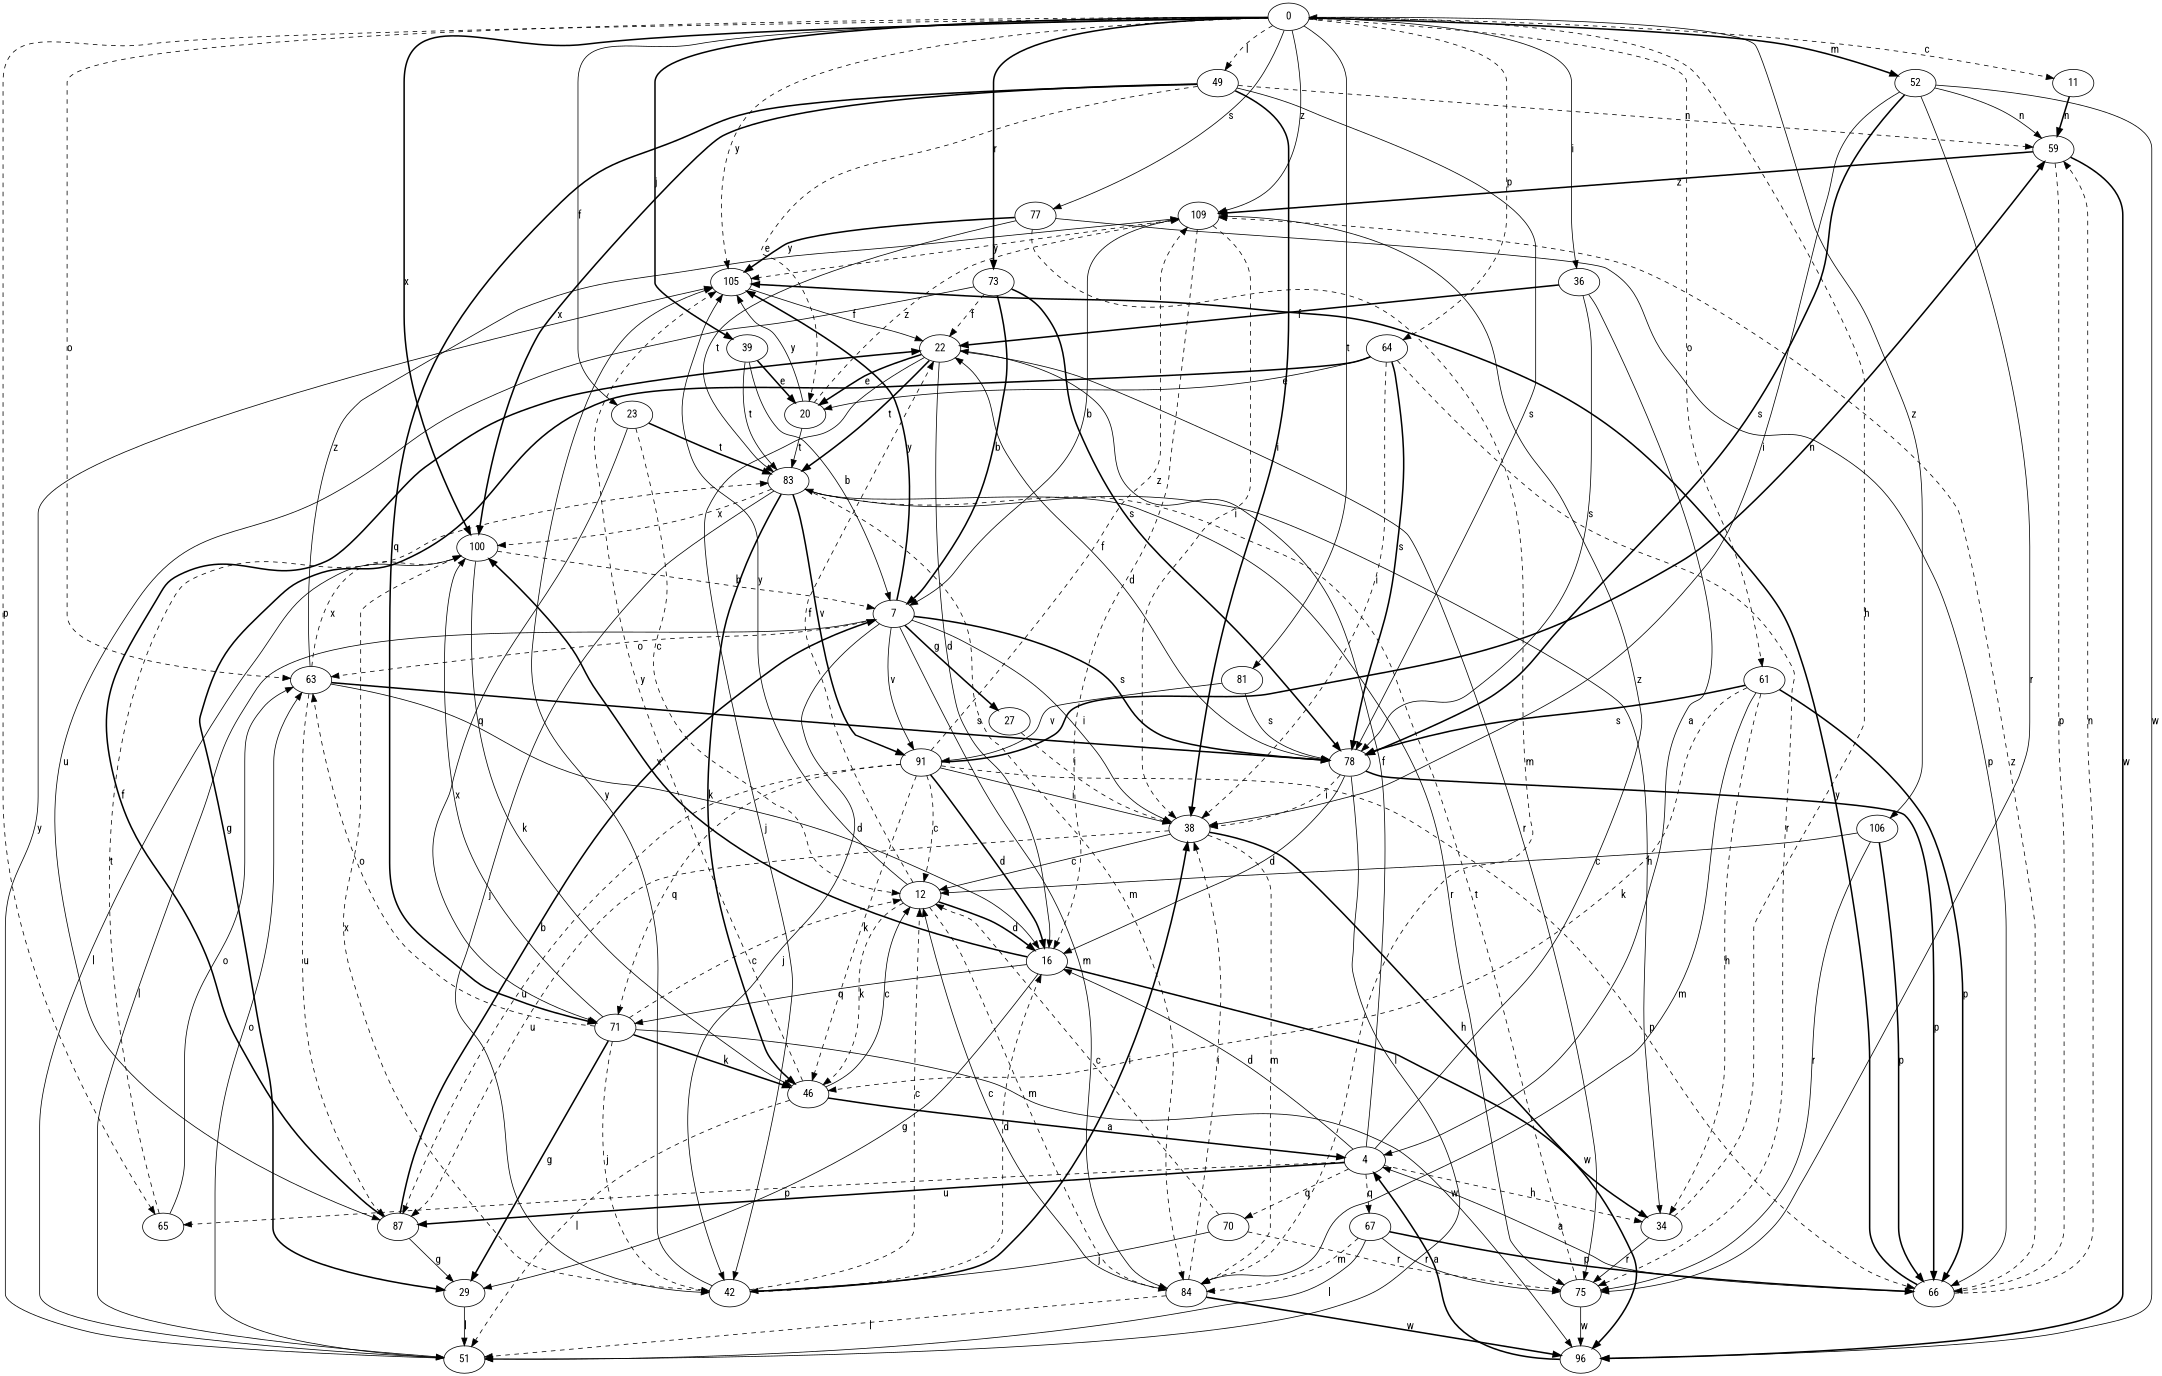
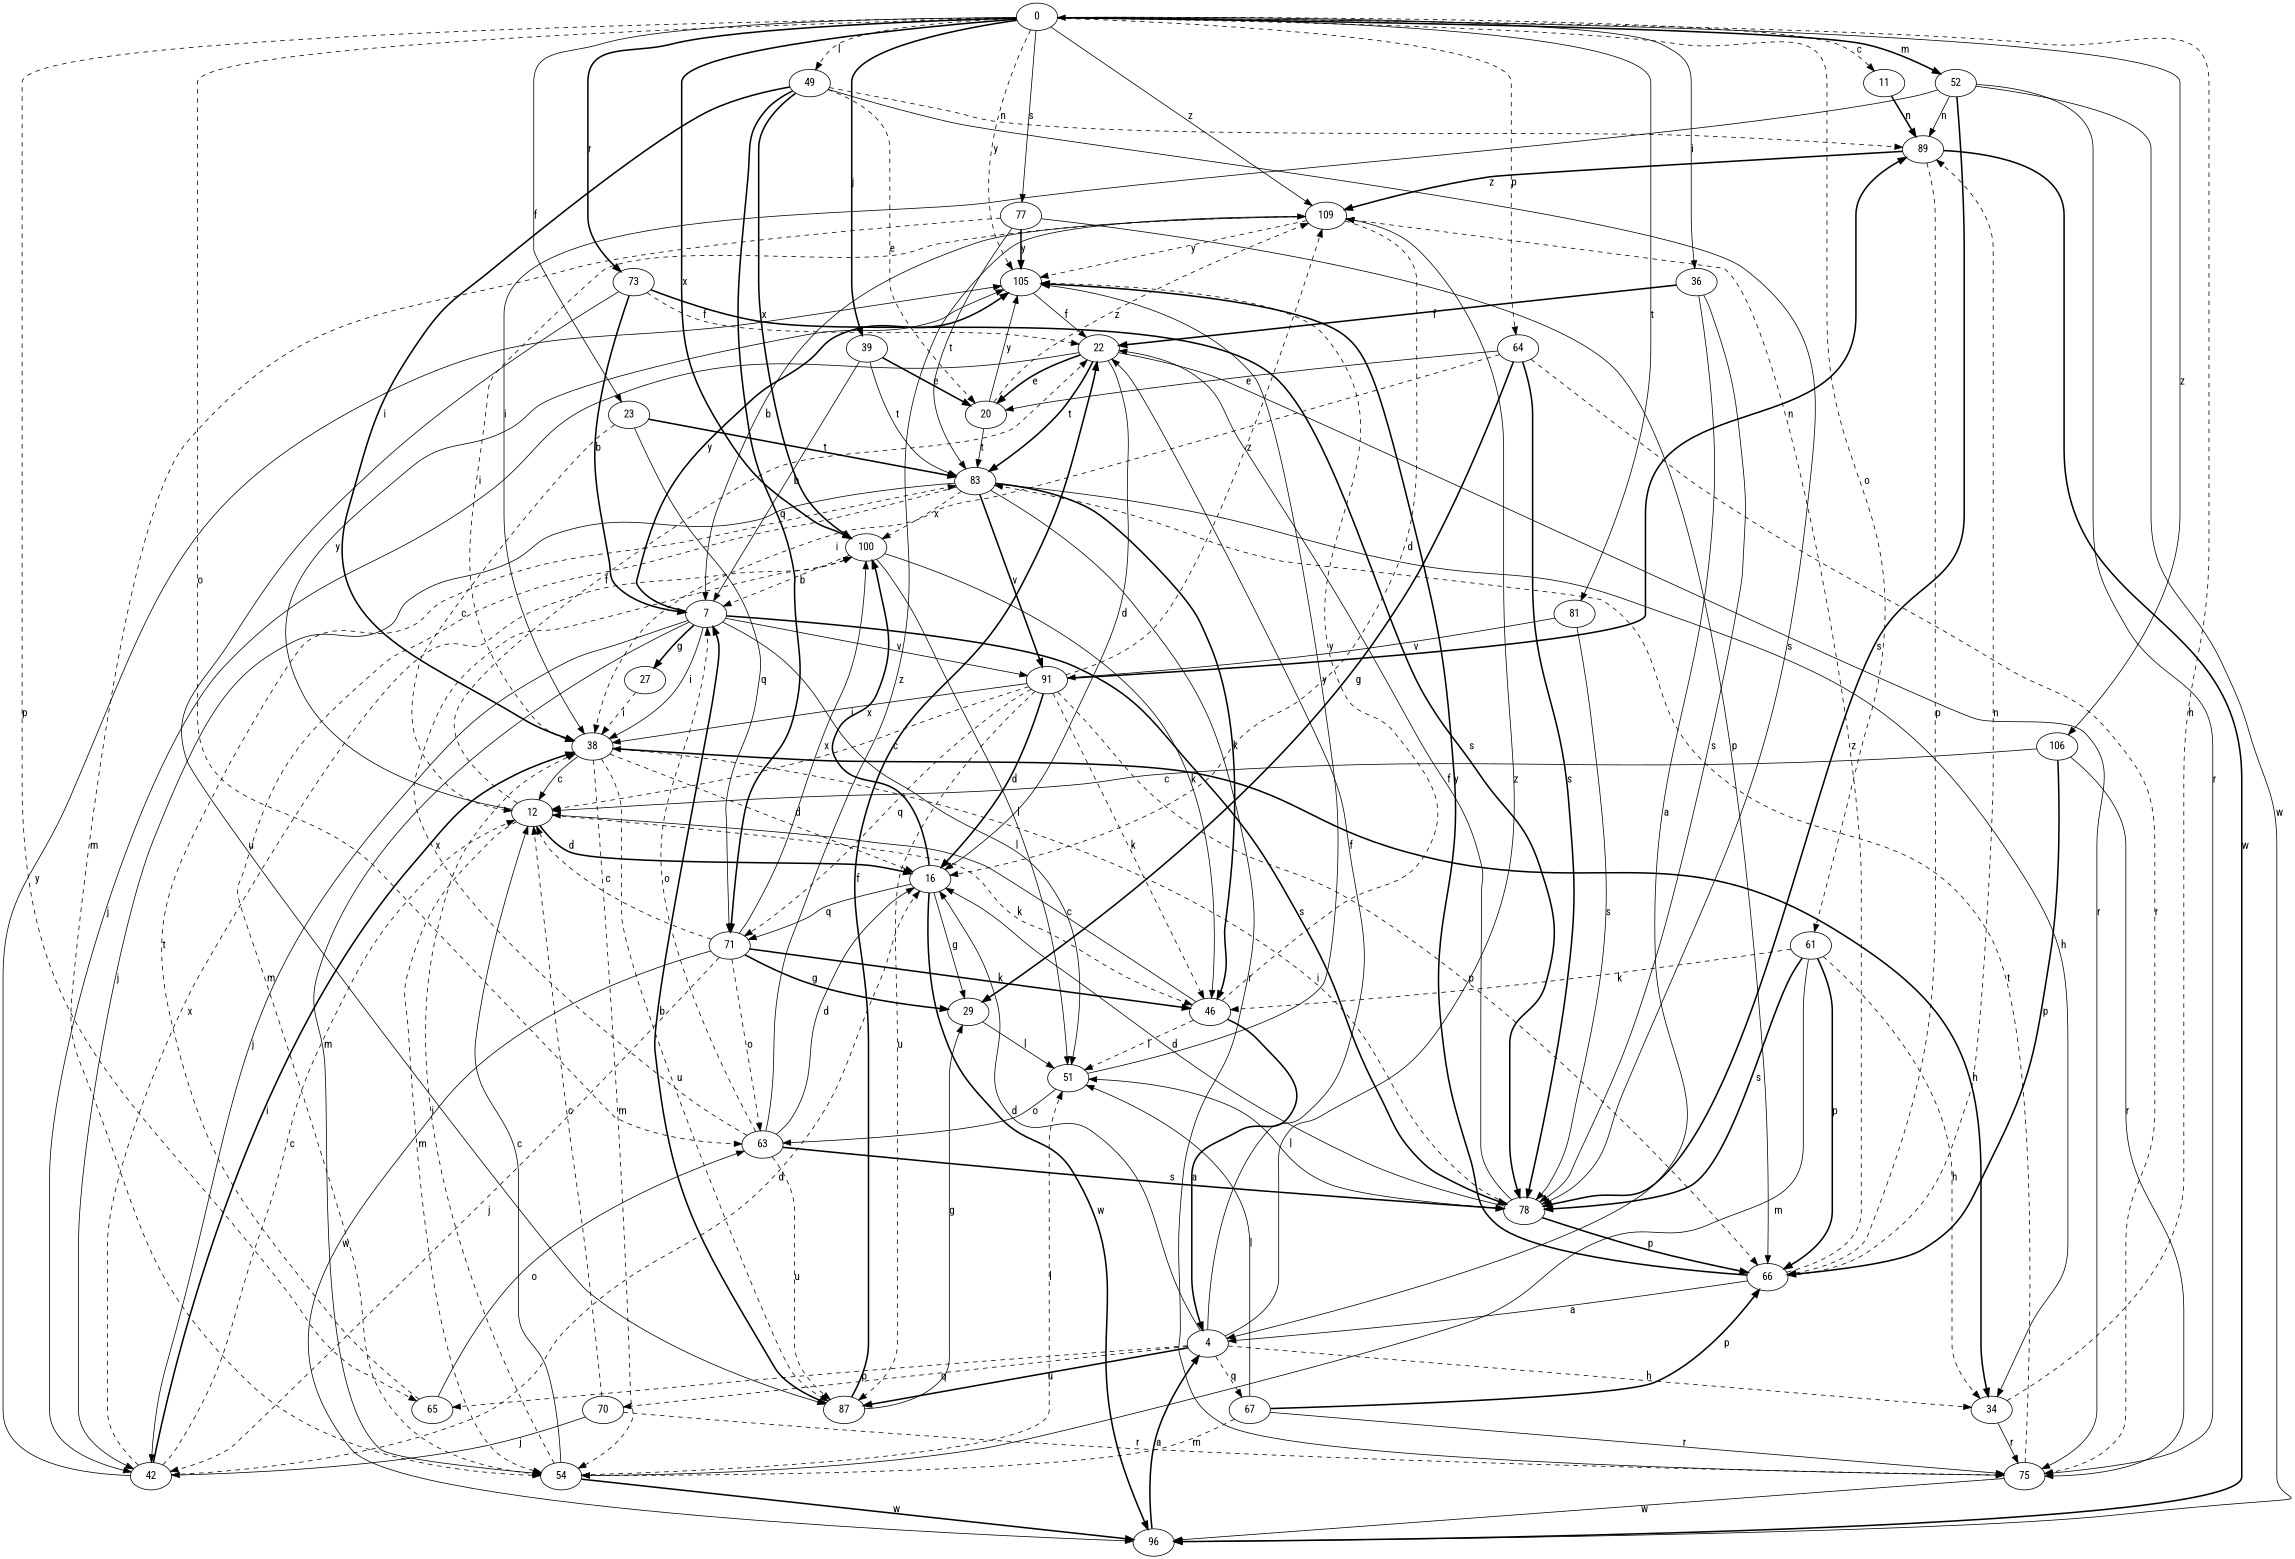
node "59": label "59" -> "89"
edge "7" -> "63": reversed
edge "38" -> "16": added, label "d"
node "84": label "84" -> "54"
